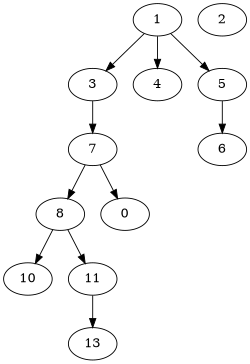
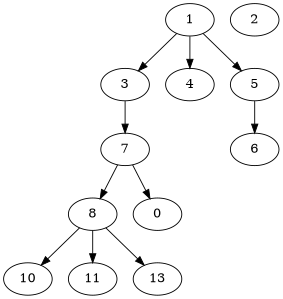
edge "11" -> "13": now "8" -> "13"
